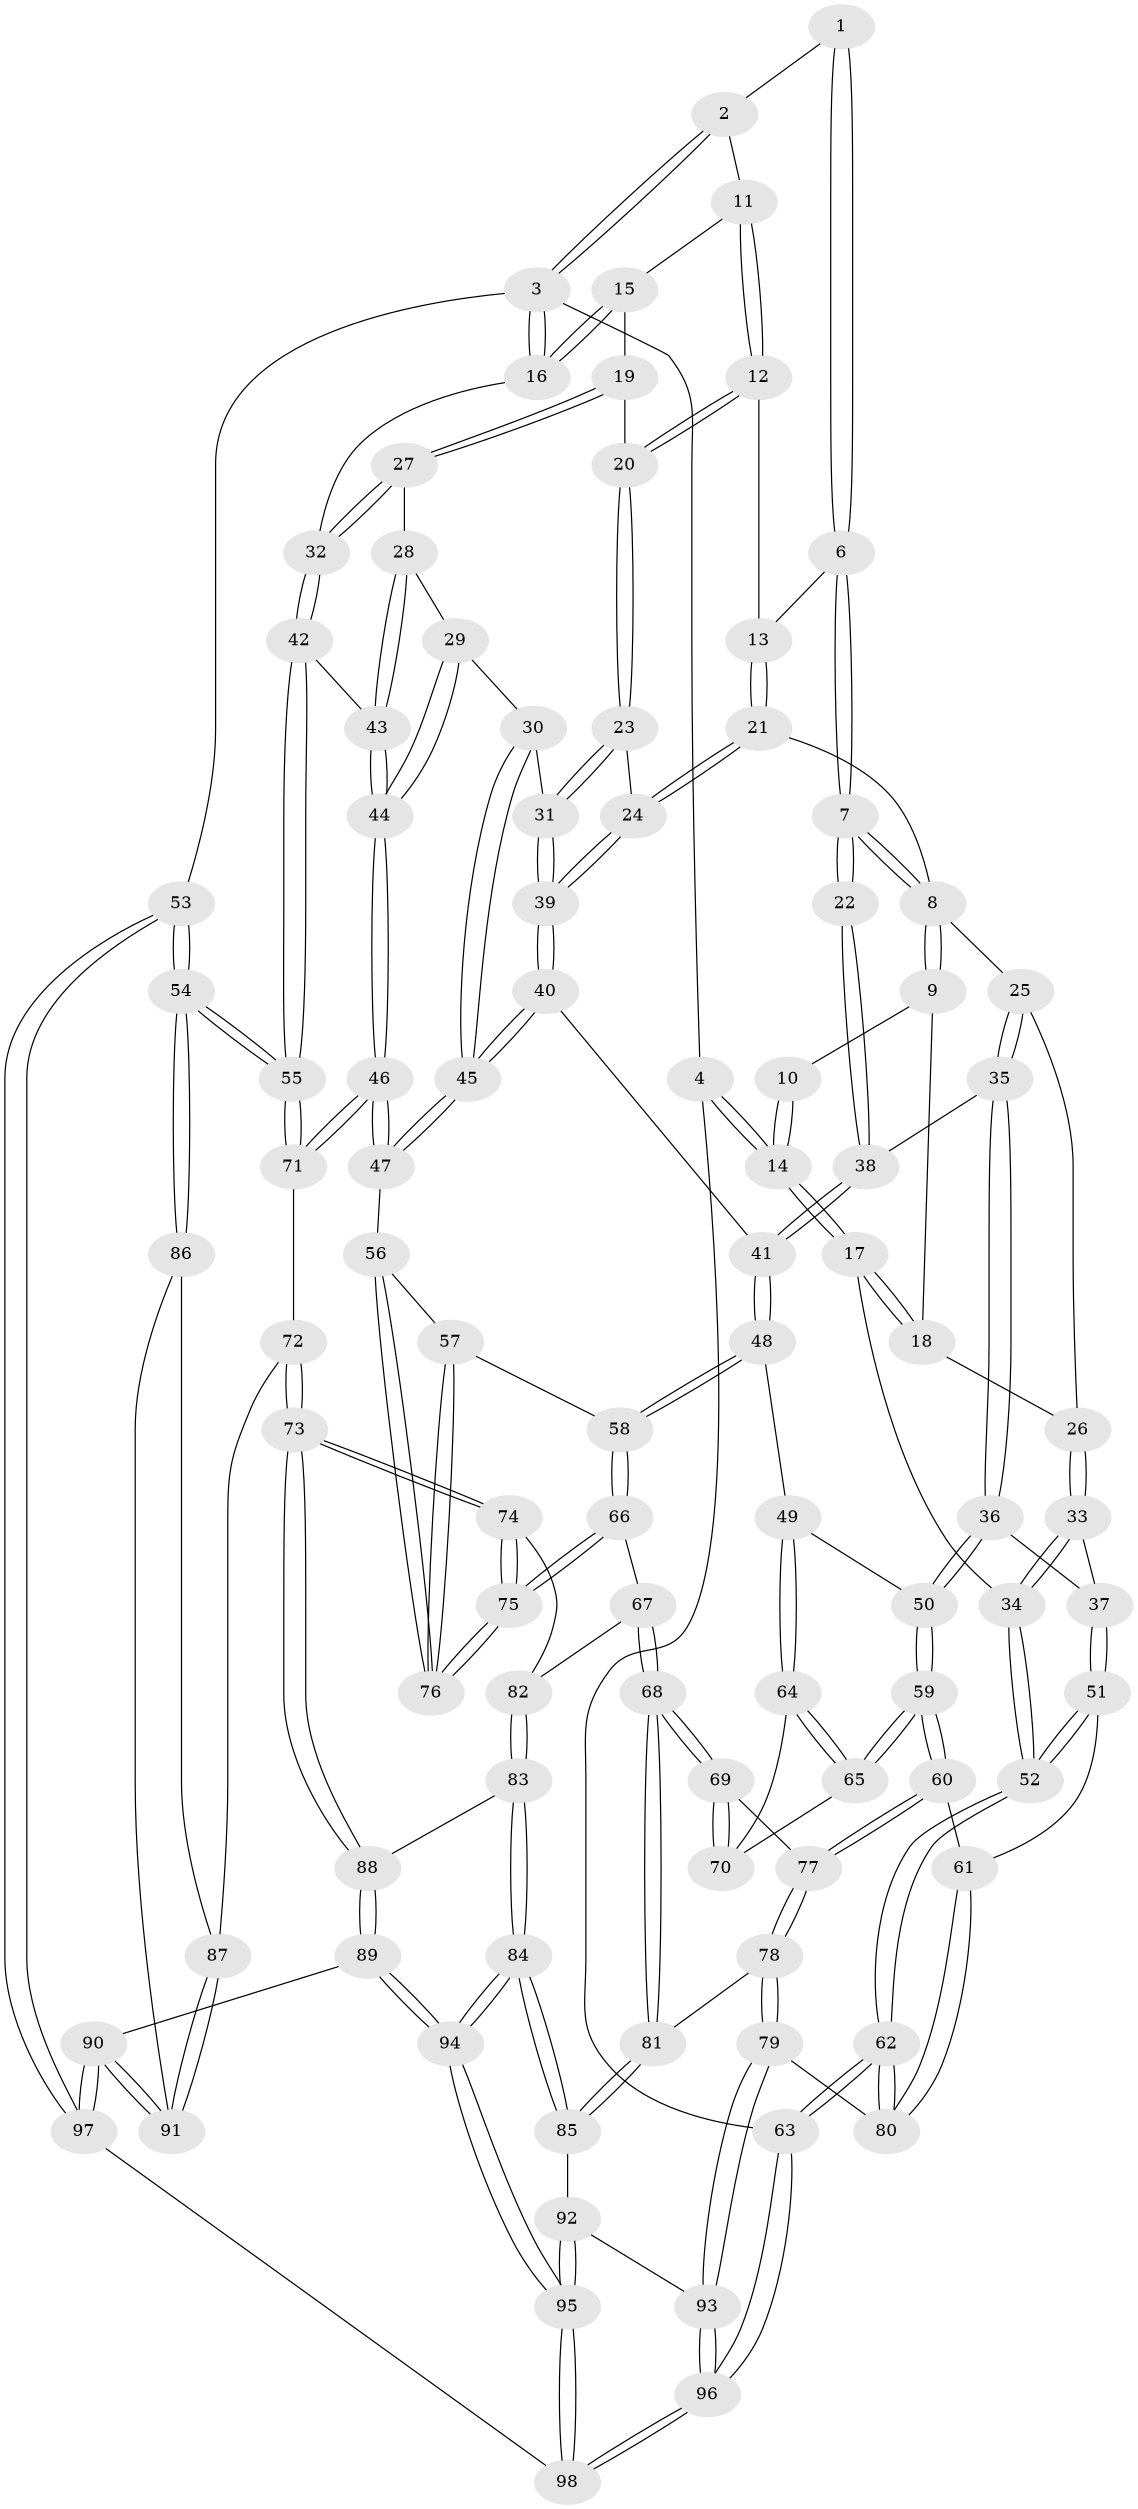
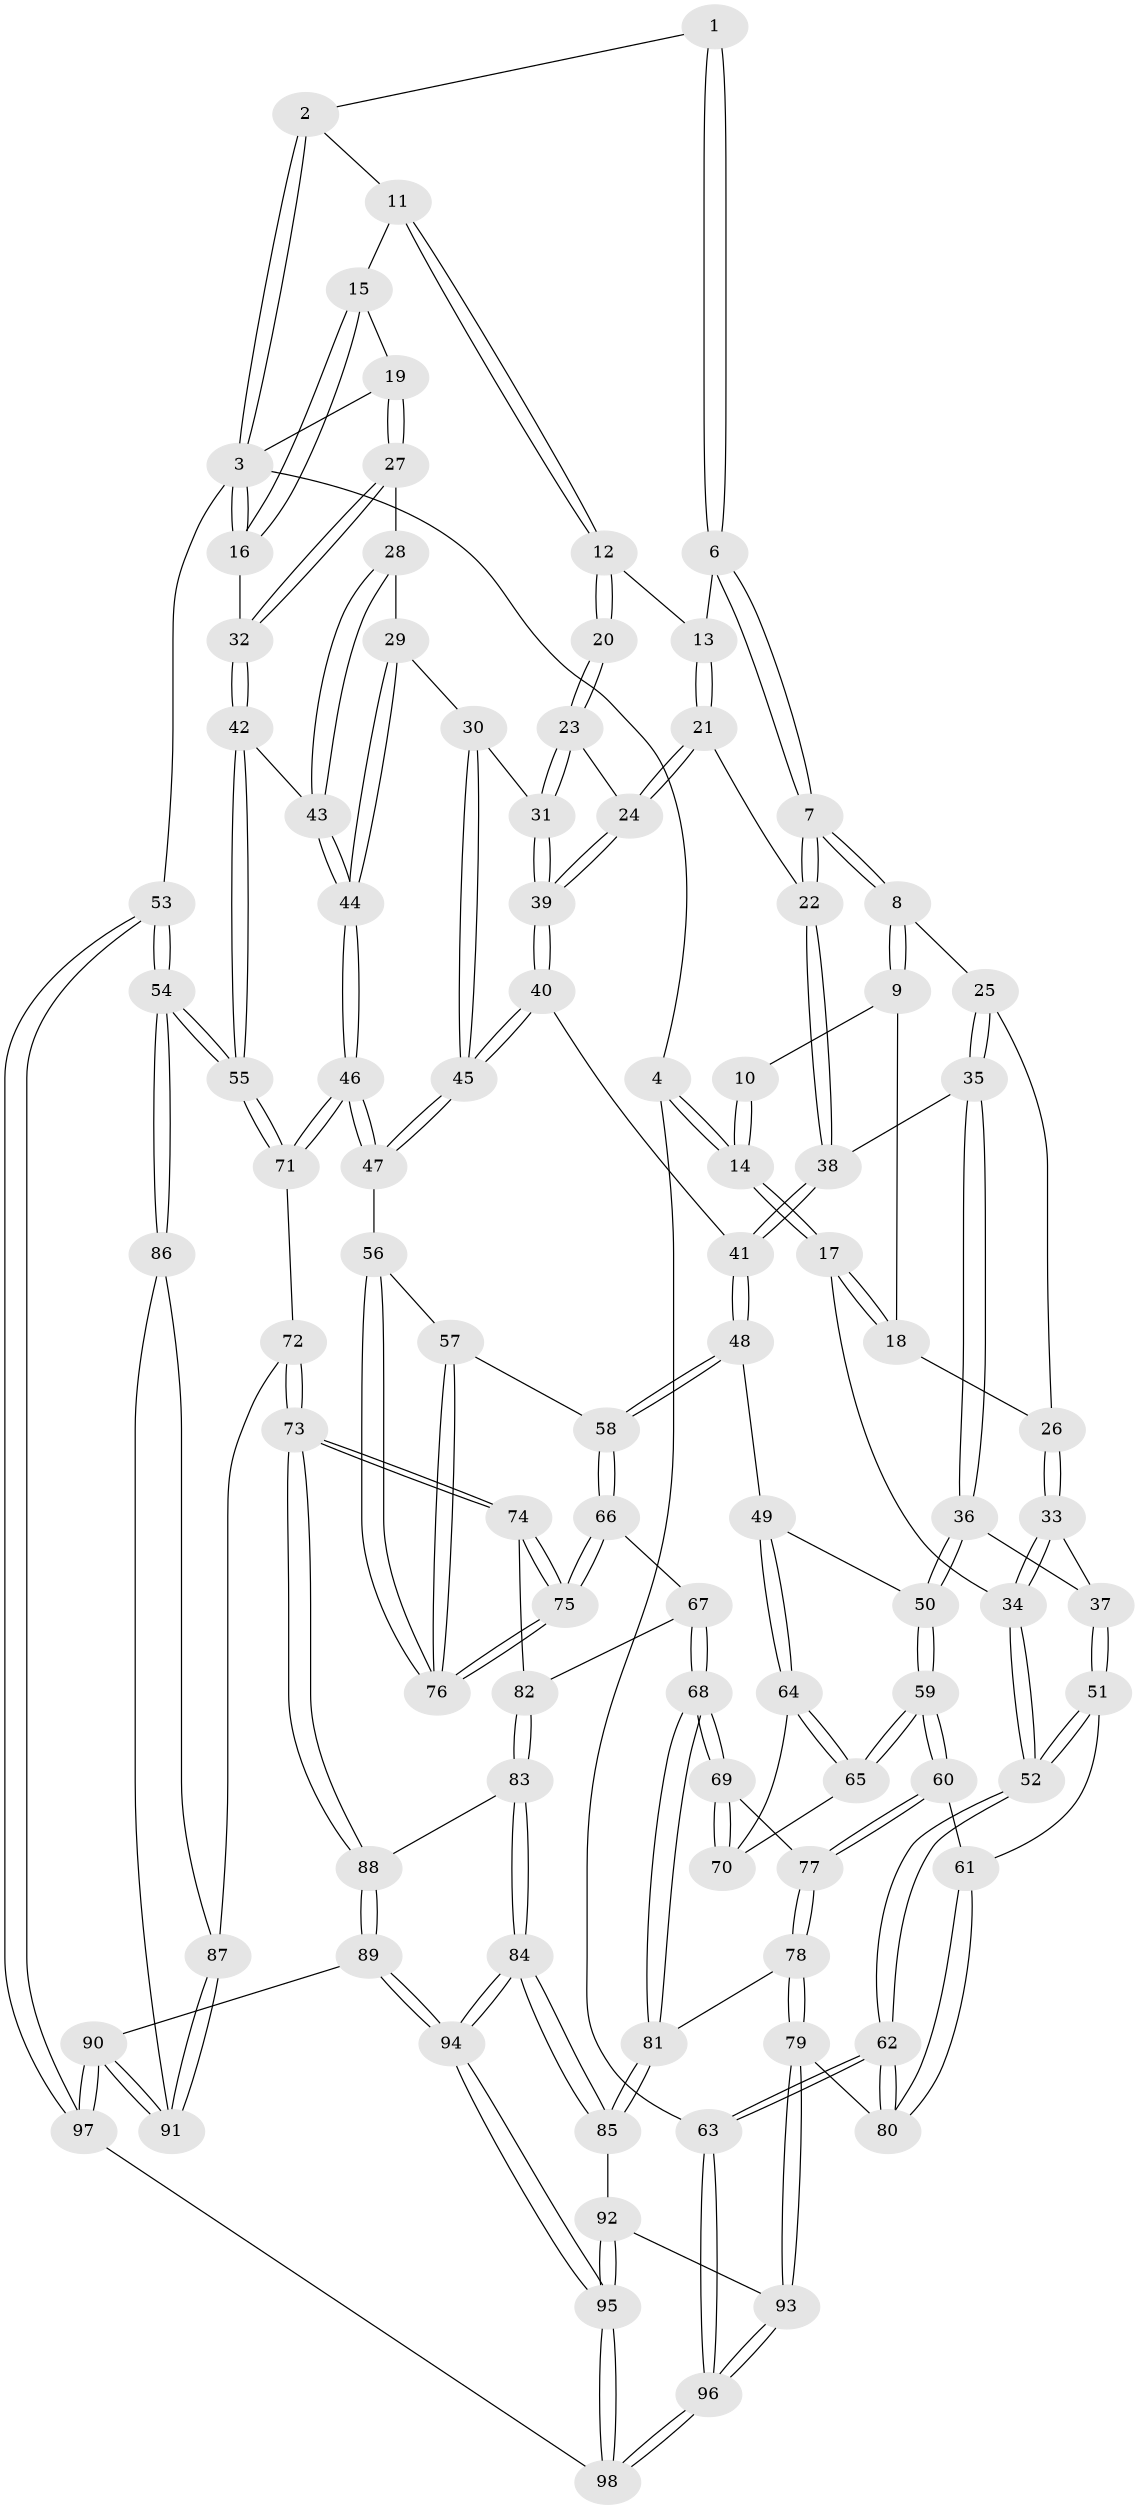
edge "19" -- "20": now "19" -- "3"
edge "21" -- "8": now "21" -- "22"
